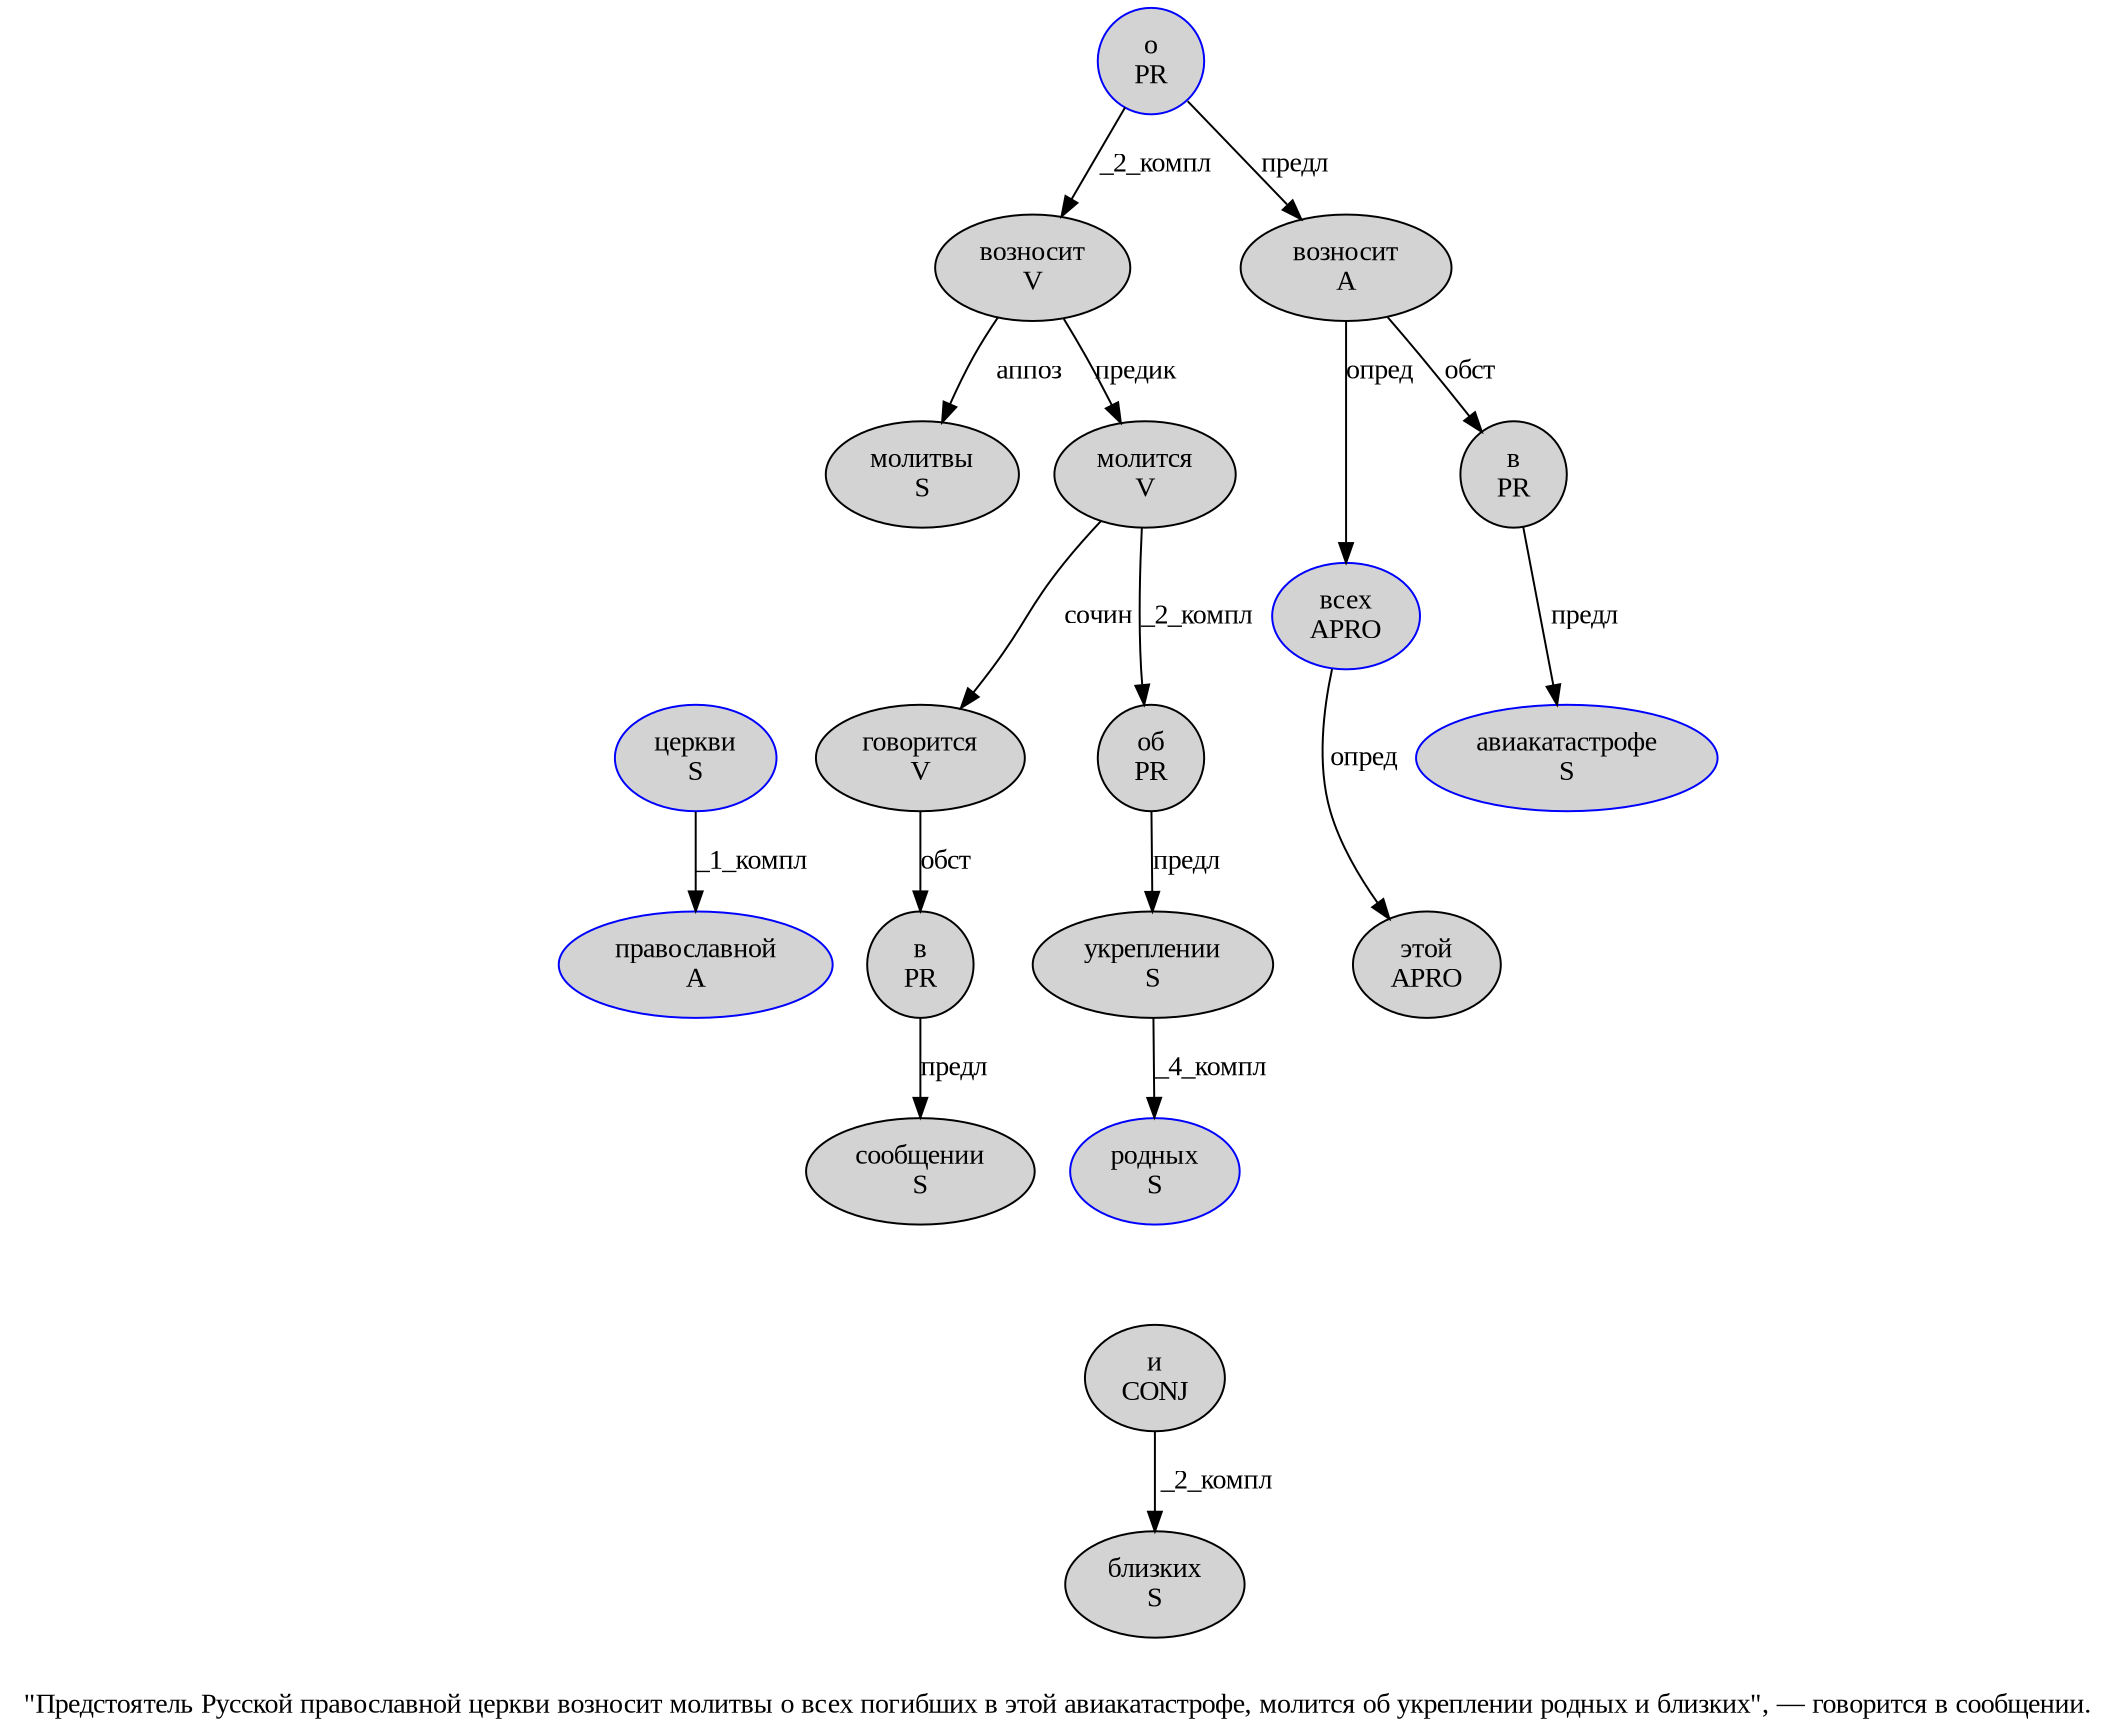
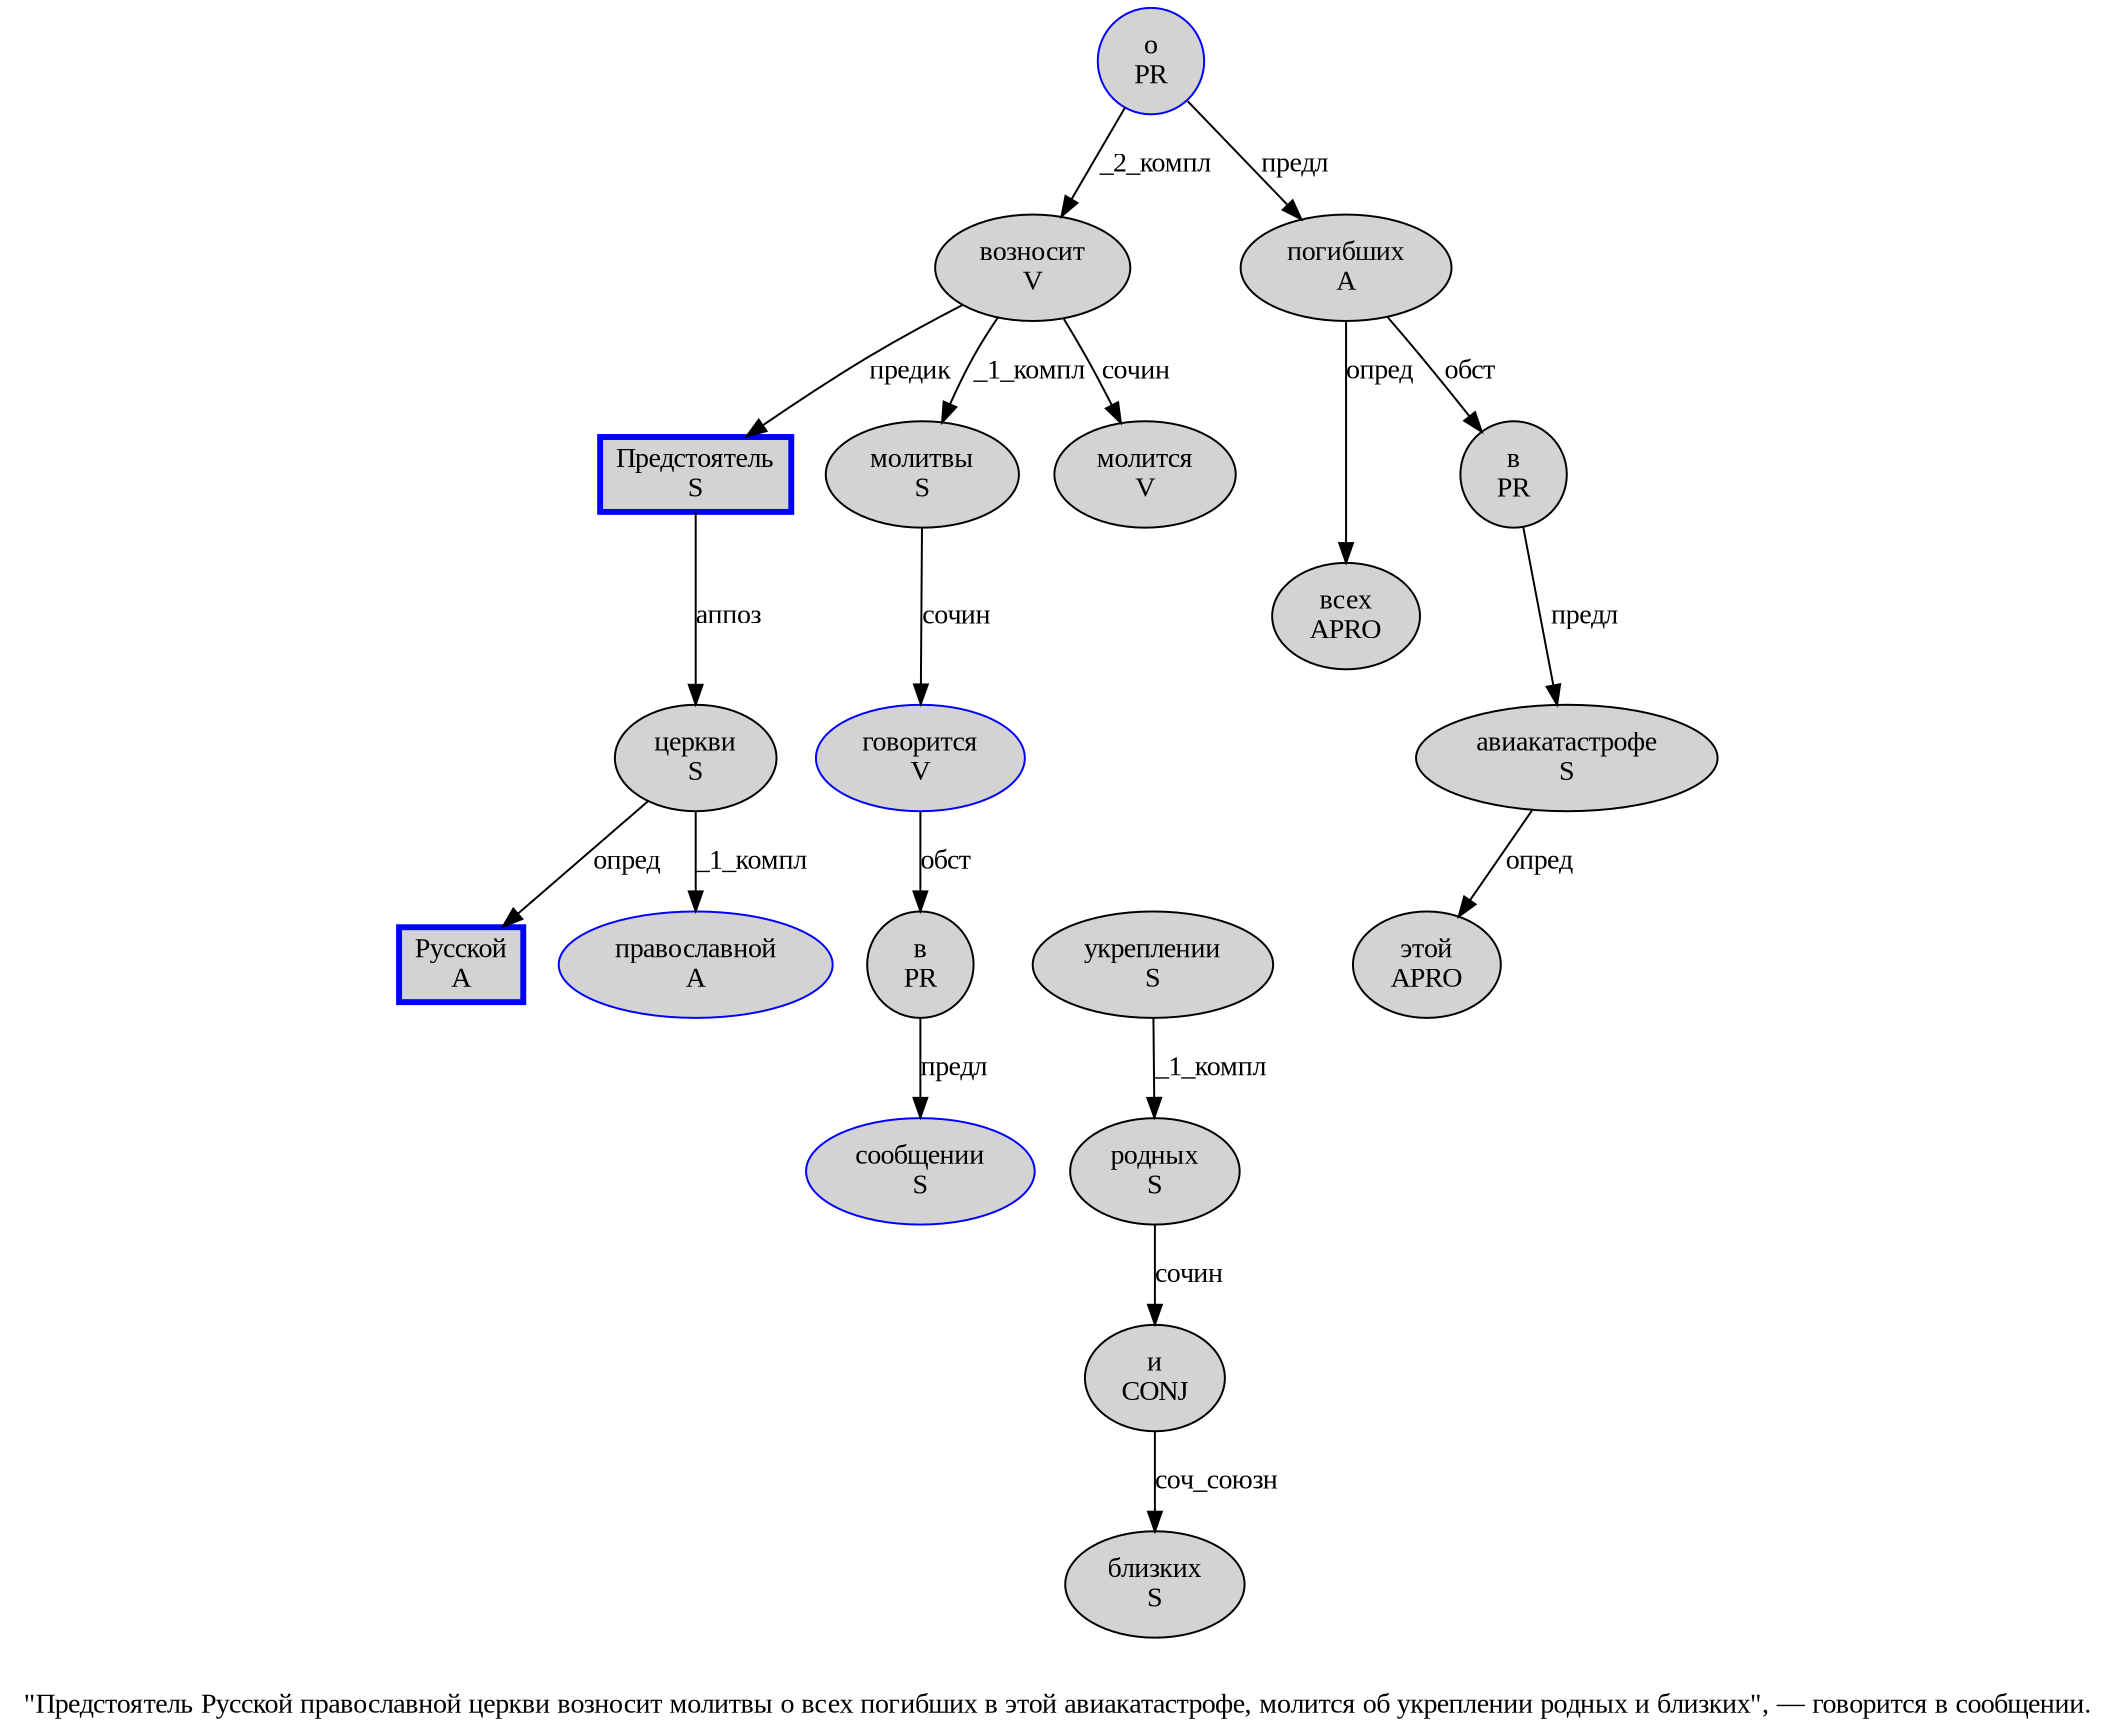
node "возносит A": label "возносит A" -> "погибших A"
edge "возносит V" -> "молитвы S": label "аппоз" -> "_1_компл"
edge "возносит V" -> "молится V": label "предик" -> "сочин"
node "Предстоятель S": added
edge "молится V" -> "говорится V": now "молитвы S" -> "говорится V"
node "всех APRO": color blue -> black
node "церкви S": color blue -> black
node "говорится V": color black -> blue
node "об PR": removed
node "авиакатастрофе S": color blue -> black
edge "всех APRO" -> "этой APRO": now "авиакатастрофе S" -> "этой APRO"
node "Русской A": added
edge "укреплении S" -> "родных S": label "_4_компл" -> "_1_компл"
node "сообщении S": color black -> blue
node "родных S": color blue -> black
edge "родных S" -> "и CONJ": added, label "сочин"
edge "и CONJ" -> "близких S": label "_2_компл" -> "соч_союзн"
